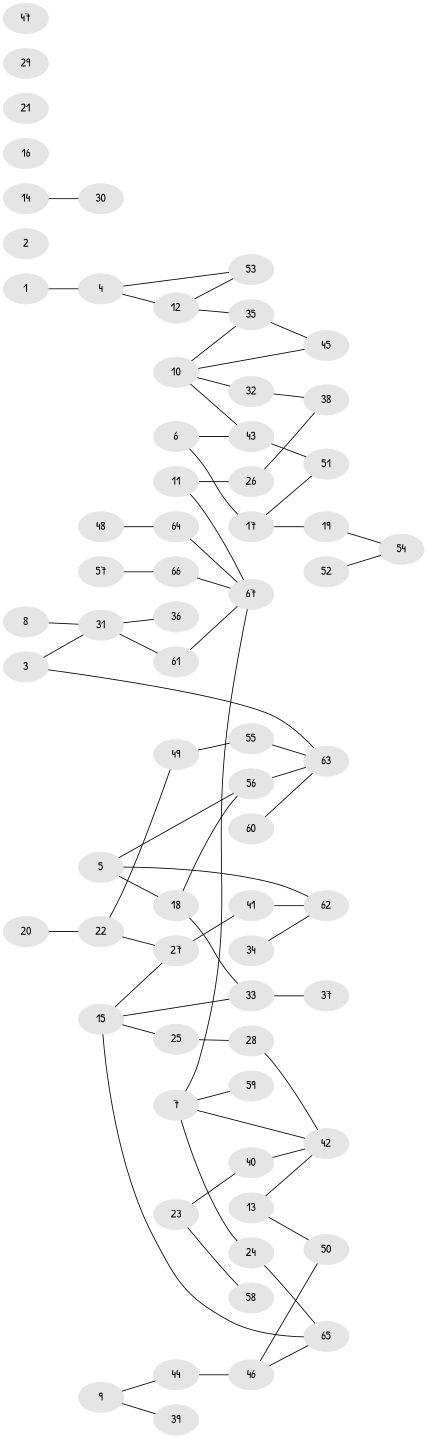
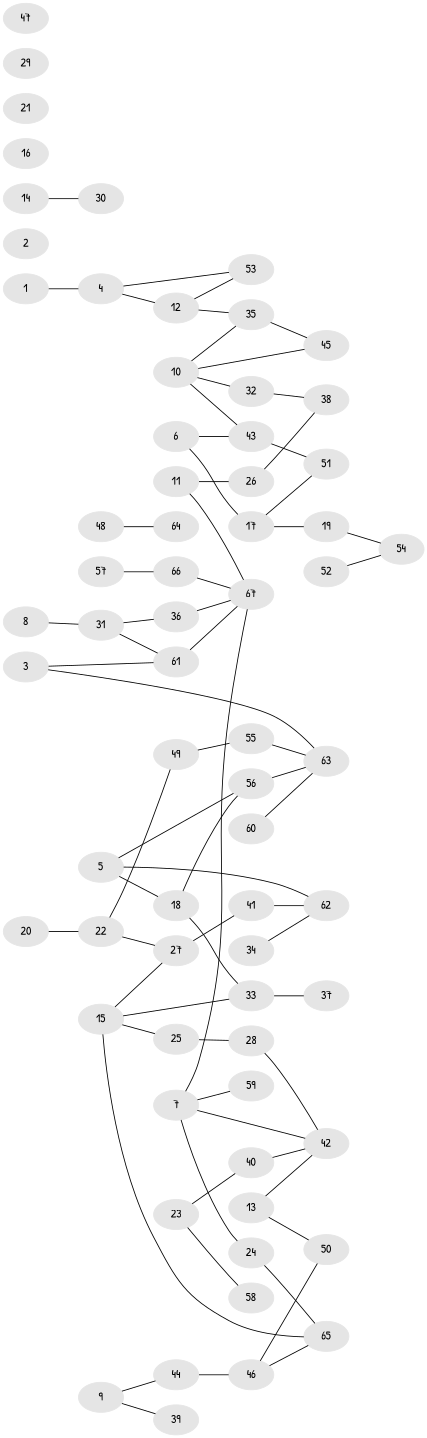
edge "64" -- "67": now "36" -- "67"
edge "31" -- "3": now "61" -- "3"
